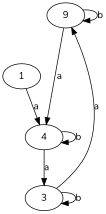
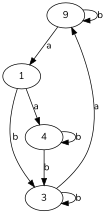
edge "9" -> "4": now "9" -> "1"
edge "1" -> "3": added, label "b"
edge "4" -> "3": label "a" -> "b"
